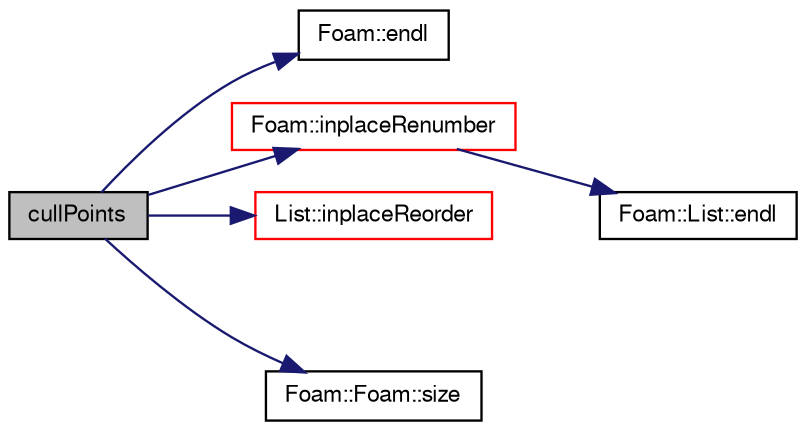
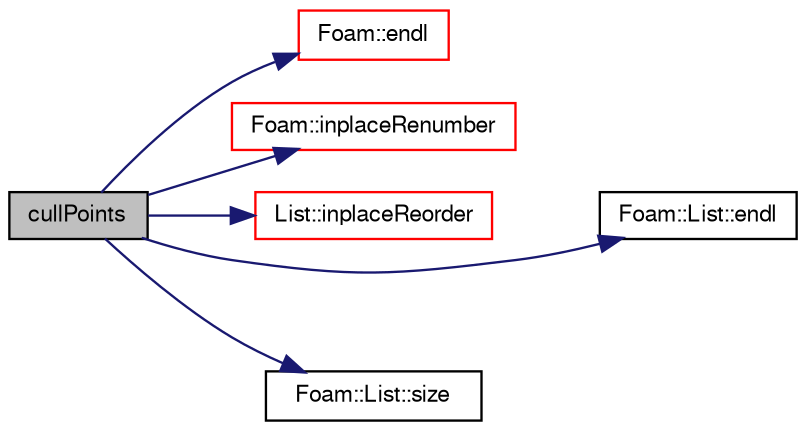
node "Foam::endl": color black -> red
edge "Foam::inplaceRenumber" -> "Foam::List::endl": now "cullPoints" -> "Foam::List::endl"
node "Foam::Foam::size": label "Foam::Foam::size" -> "Foam::List::size"
